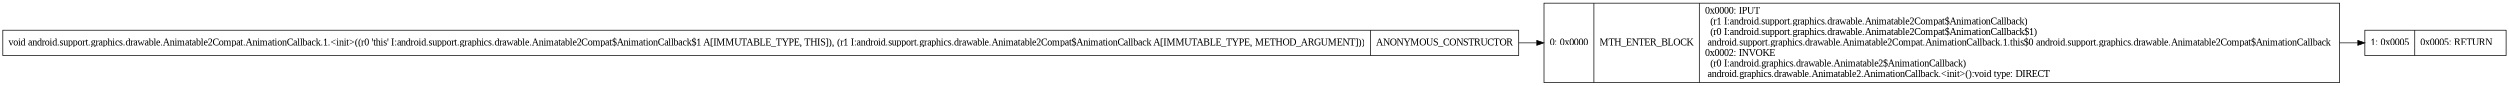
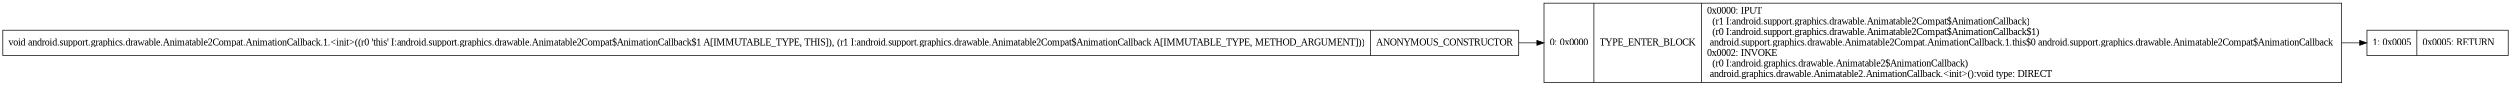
node "0: 0x0000": text "MTH_ENTER_BLOCK" -> "TYPE_ENTER_BLOCK"
